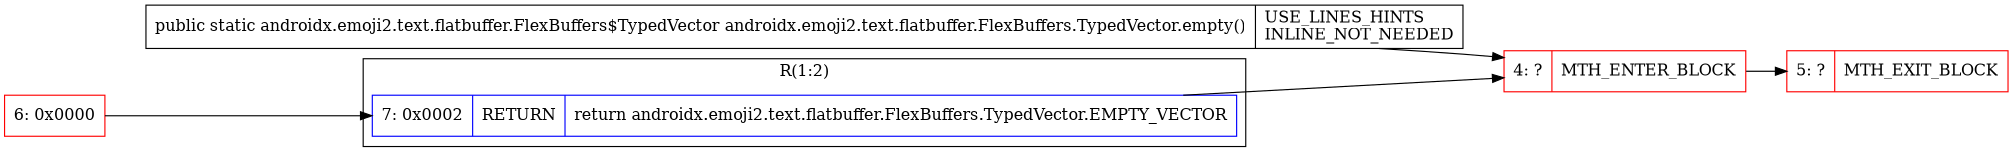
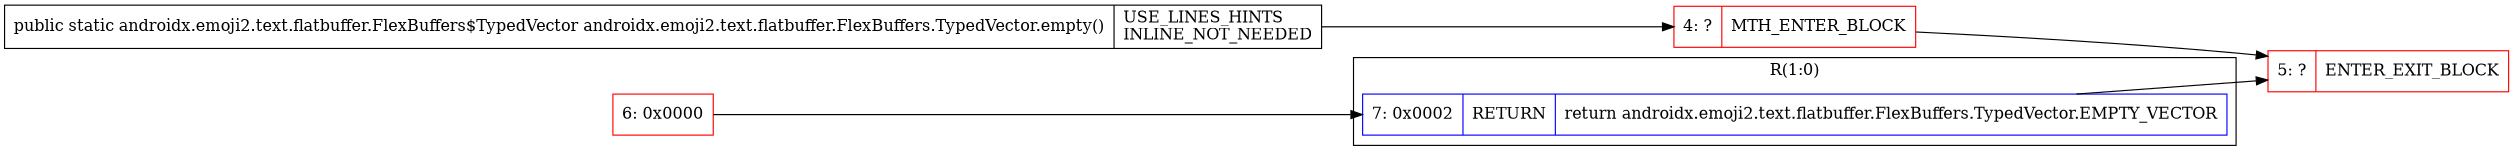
node "5: ?": text "MTH_EXIT_BLOCK" -> "ENTER_EXIT_BLOCK"
cluster "R(1:2)": label "R(1:2)" -> "R(1:0)"
edge "7: 0x0002" -> "4: ?": now "7: 0x0002" -> "5: ?"
